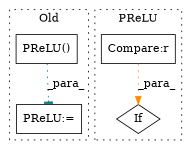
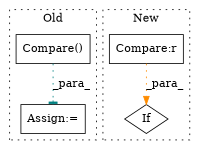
cluster "PReLU": label "PReLU" -> "New"
node "PReLU()": label "PReLU()" -> "Compare()"
node "PReLU:=": label "PReLU:=" -> "Assign:="
